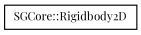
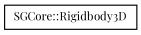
node "SGCore::Rigidbody2D": label "SGCore::Rigidbody2D" -> "SGCore::Rigidbody3D"
